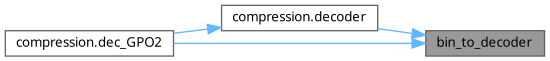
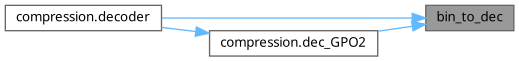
edge "compression.dec_GPO2" -> "compression.decoder": reversed
node "bin_to_decoder": label "bin_to_decoder" -> "bin_to_dec"
